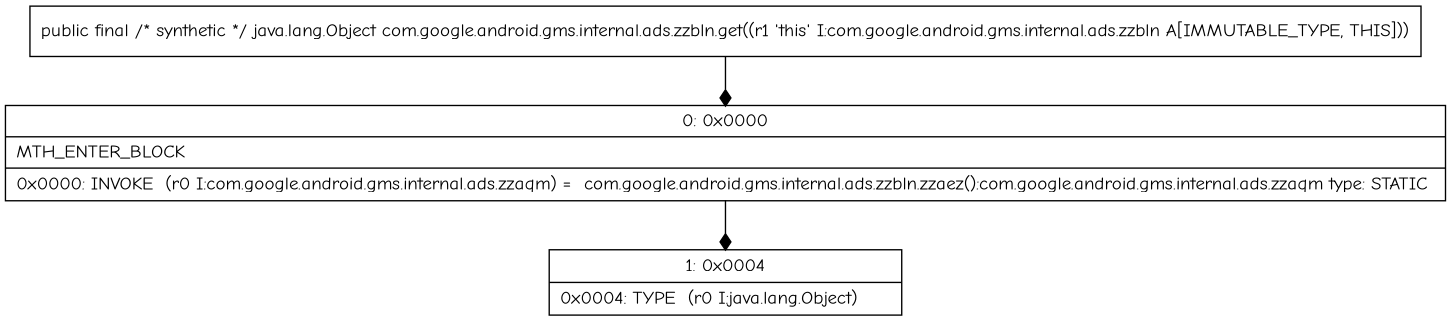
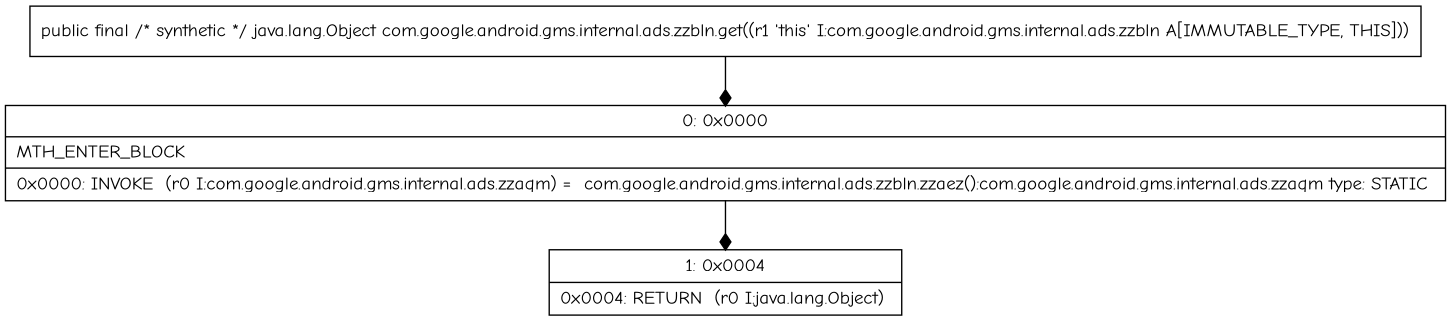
node "1: 0x0004": text "0x0004: TYPE  (r0 I:java.lang.Object)" -> "0x0004: RETURN  (r0 I:java.lang.Object)"
